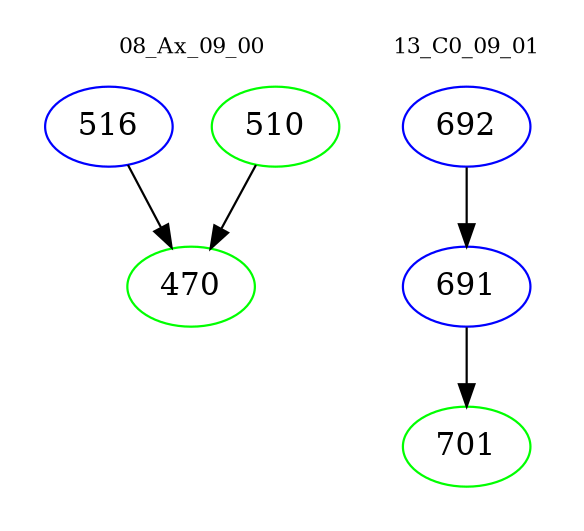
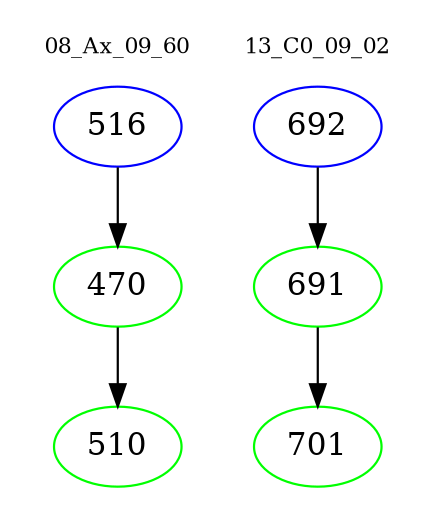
cluster "08_Ax_09_00": label "08_Ax_09_00" -> "08_Ax_09_60"
cluster "13_C0_09_01": label "13_C0_09_01" -> "13_C0_09_02"
edge "510" -> "470": reversed
node "691": color blue -> green
